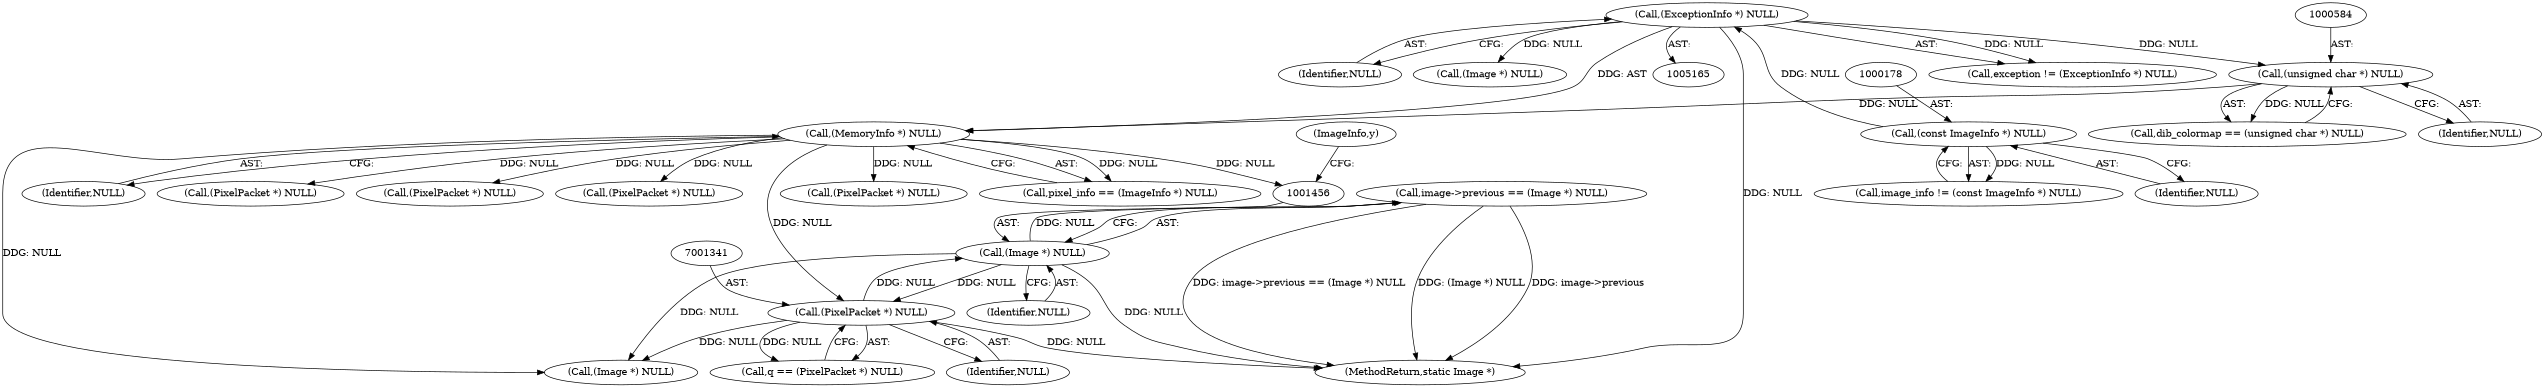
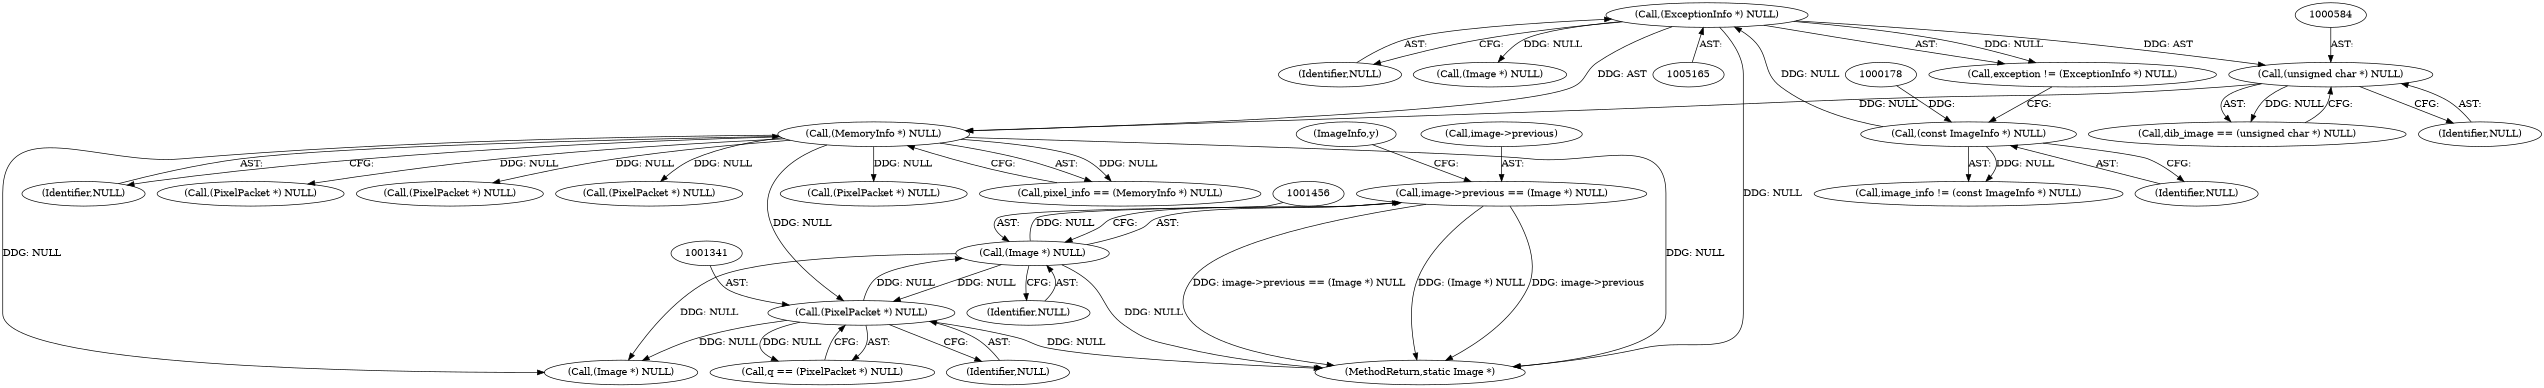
edge "(Call,(ExceptionInfo *) NULL)" -> "1005165": reversed
edge "(Call,(ExceptionInfo *) NULL)" -> "(Call,(unsigned char *) NULL)": label "DDG: NULL" -> "DDG: AST"
edge "1000178" -> "(Call,(const ImageInfo *) NULL)": label "AST: " -> "DDG: "
node "(Call,image->previous)": added
node "(Call,dib_colormap == (unsigned char *) NULL)": label "(Call,dib_colormap == (unsigned char *) NULL)" -> "(Call,dib_image == (unsigned char *) NULL)"
edge "(Call,(MemoryInfo *) NULL)" -> "1001456": now "(Call,(MemoryInfo *) NULL)" -> "(MethodReturn,static Image *)"
edge "(ImageInfo,y)" -> "1001456": now "(ImageInfo,y)" -> "(Call,image->previous == (Image *) NULL)"
edge "(Call,image_info != (const ImageInfo *) NULL)" -> "(Call,(const ImageInfo *) NULL)": now "(Call,exception != (ExceptionInfo *) NULL)" -> "(Call,(const ImageInfo *) NULL)"
node "(Call,pixel_info == (ImageInfo *) NULL)": label "(Call,pixel_info == (ImageInfo *) NULL)" -> "(Call,pixel_info == (MemoryInfo *) NULL)"
node "7001341": label "7001341" -> "1001341"
